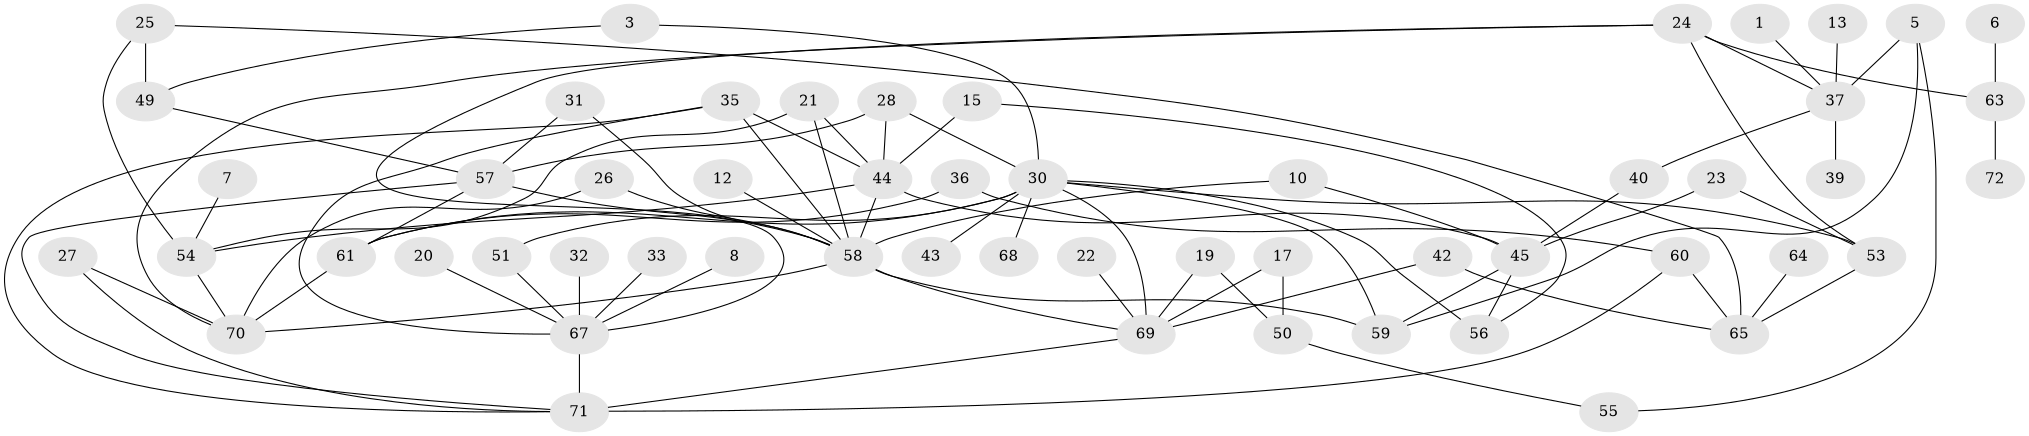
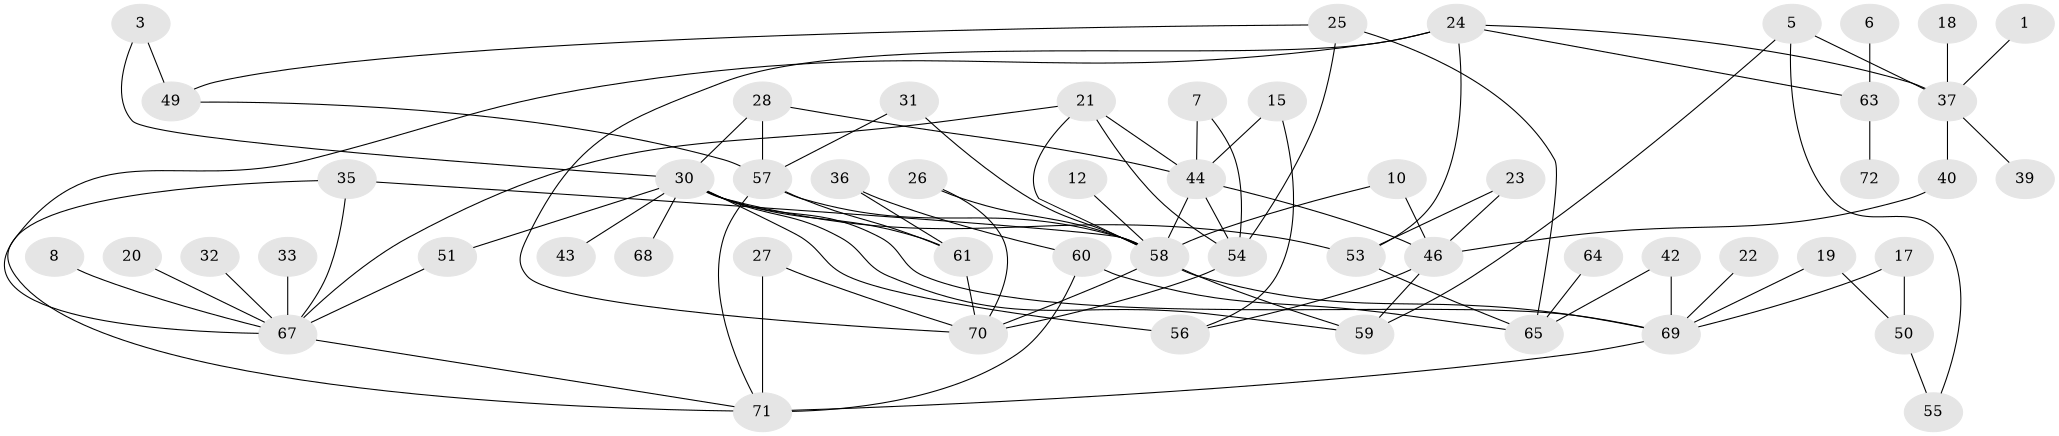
node "13": label "13" -> "18"
edge "35" -- "44": now "7" -- "44"
edge "21" -- "67": added
node "45": label "45" -> "46"
